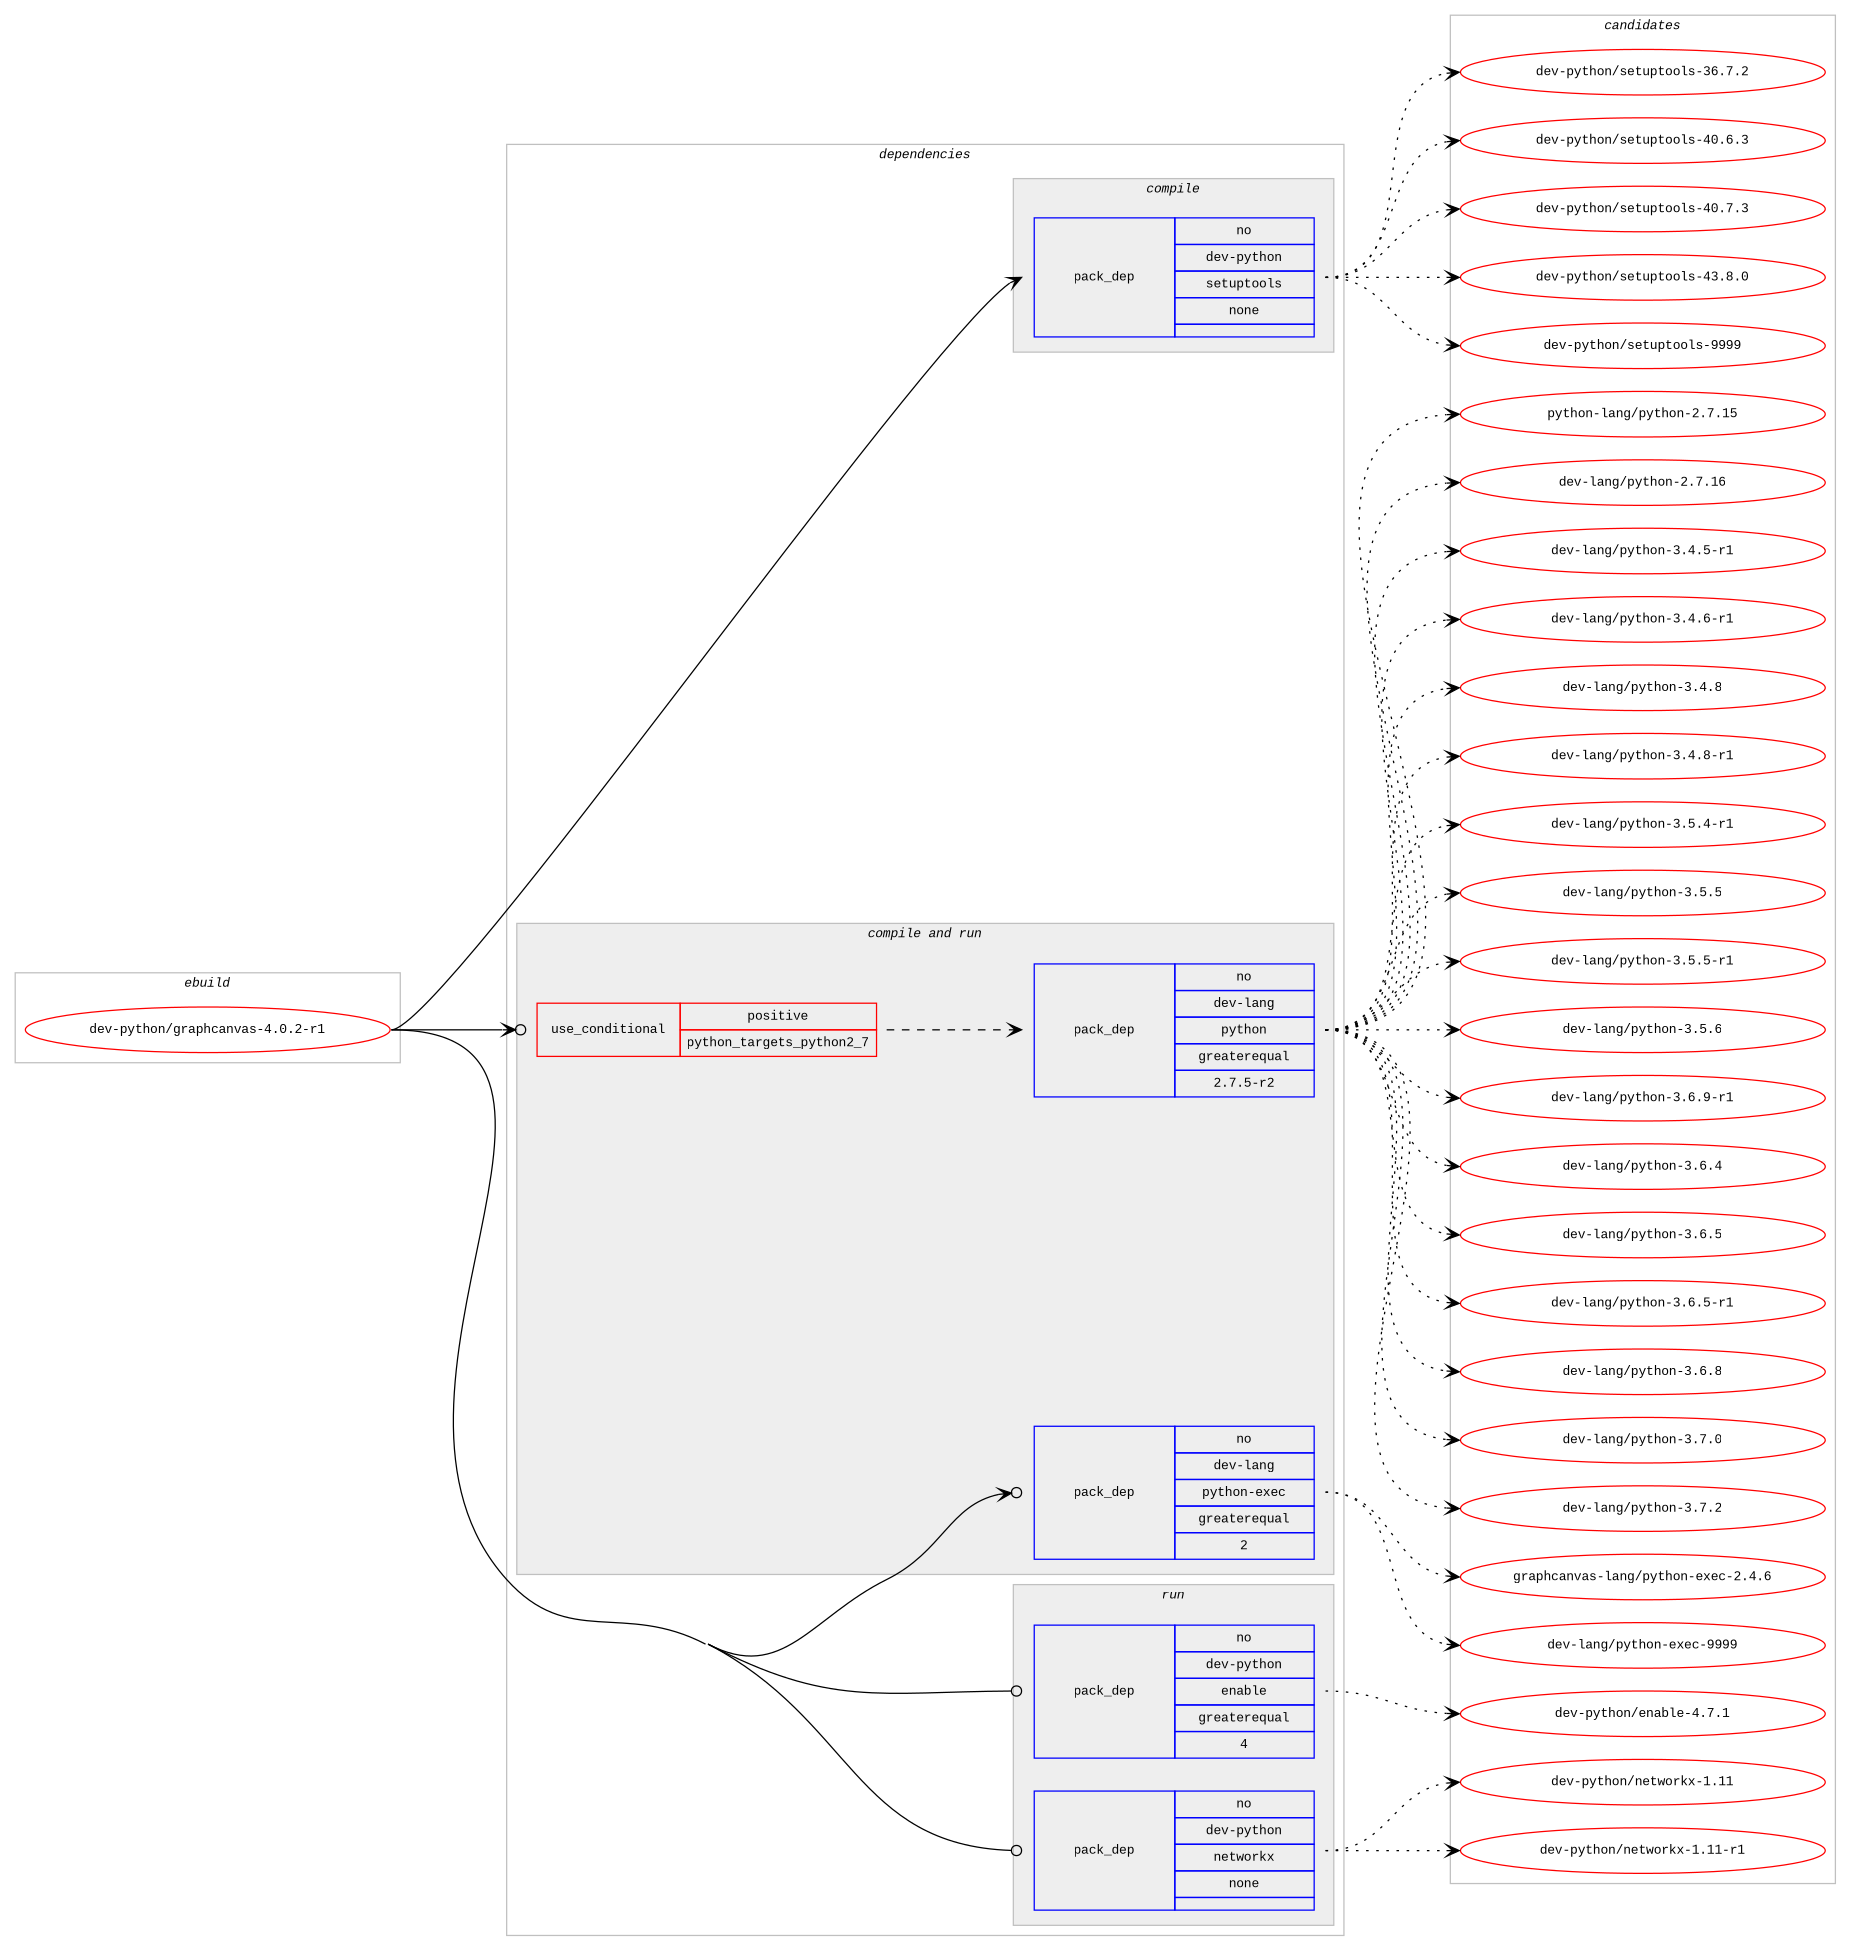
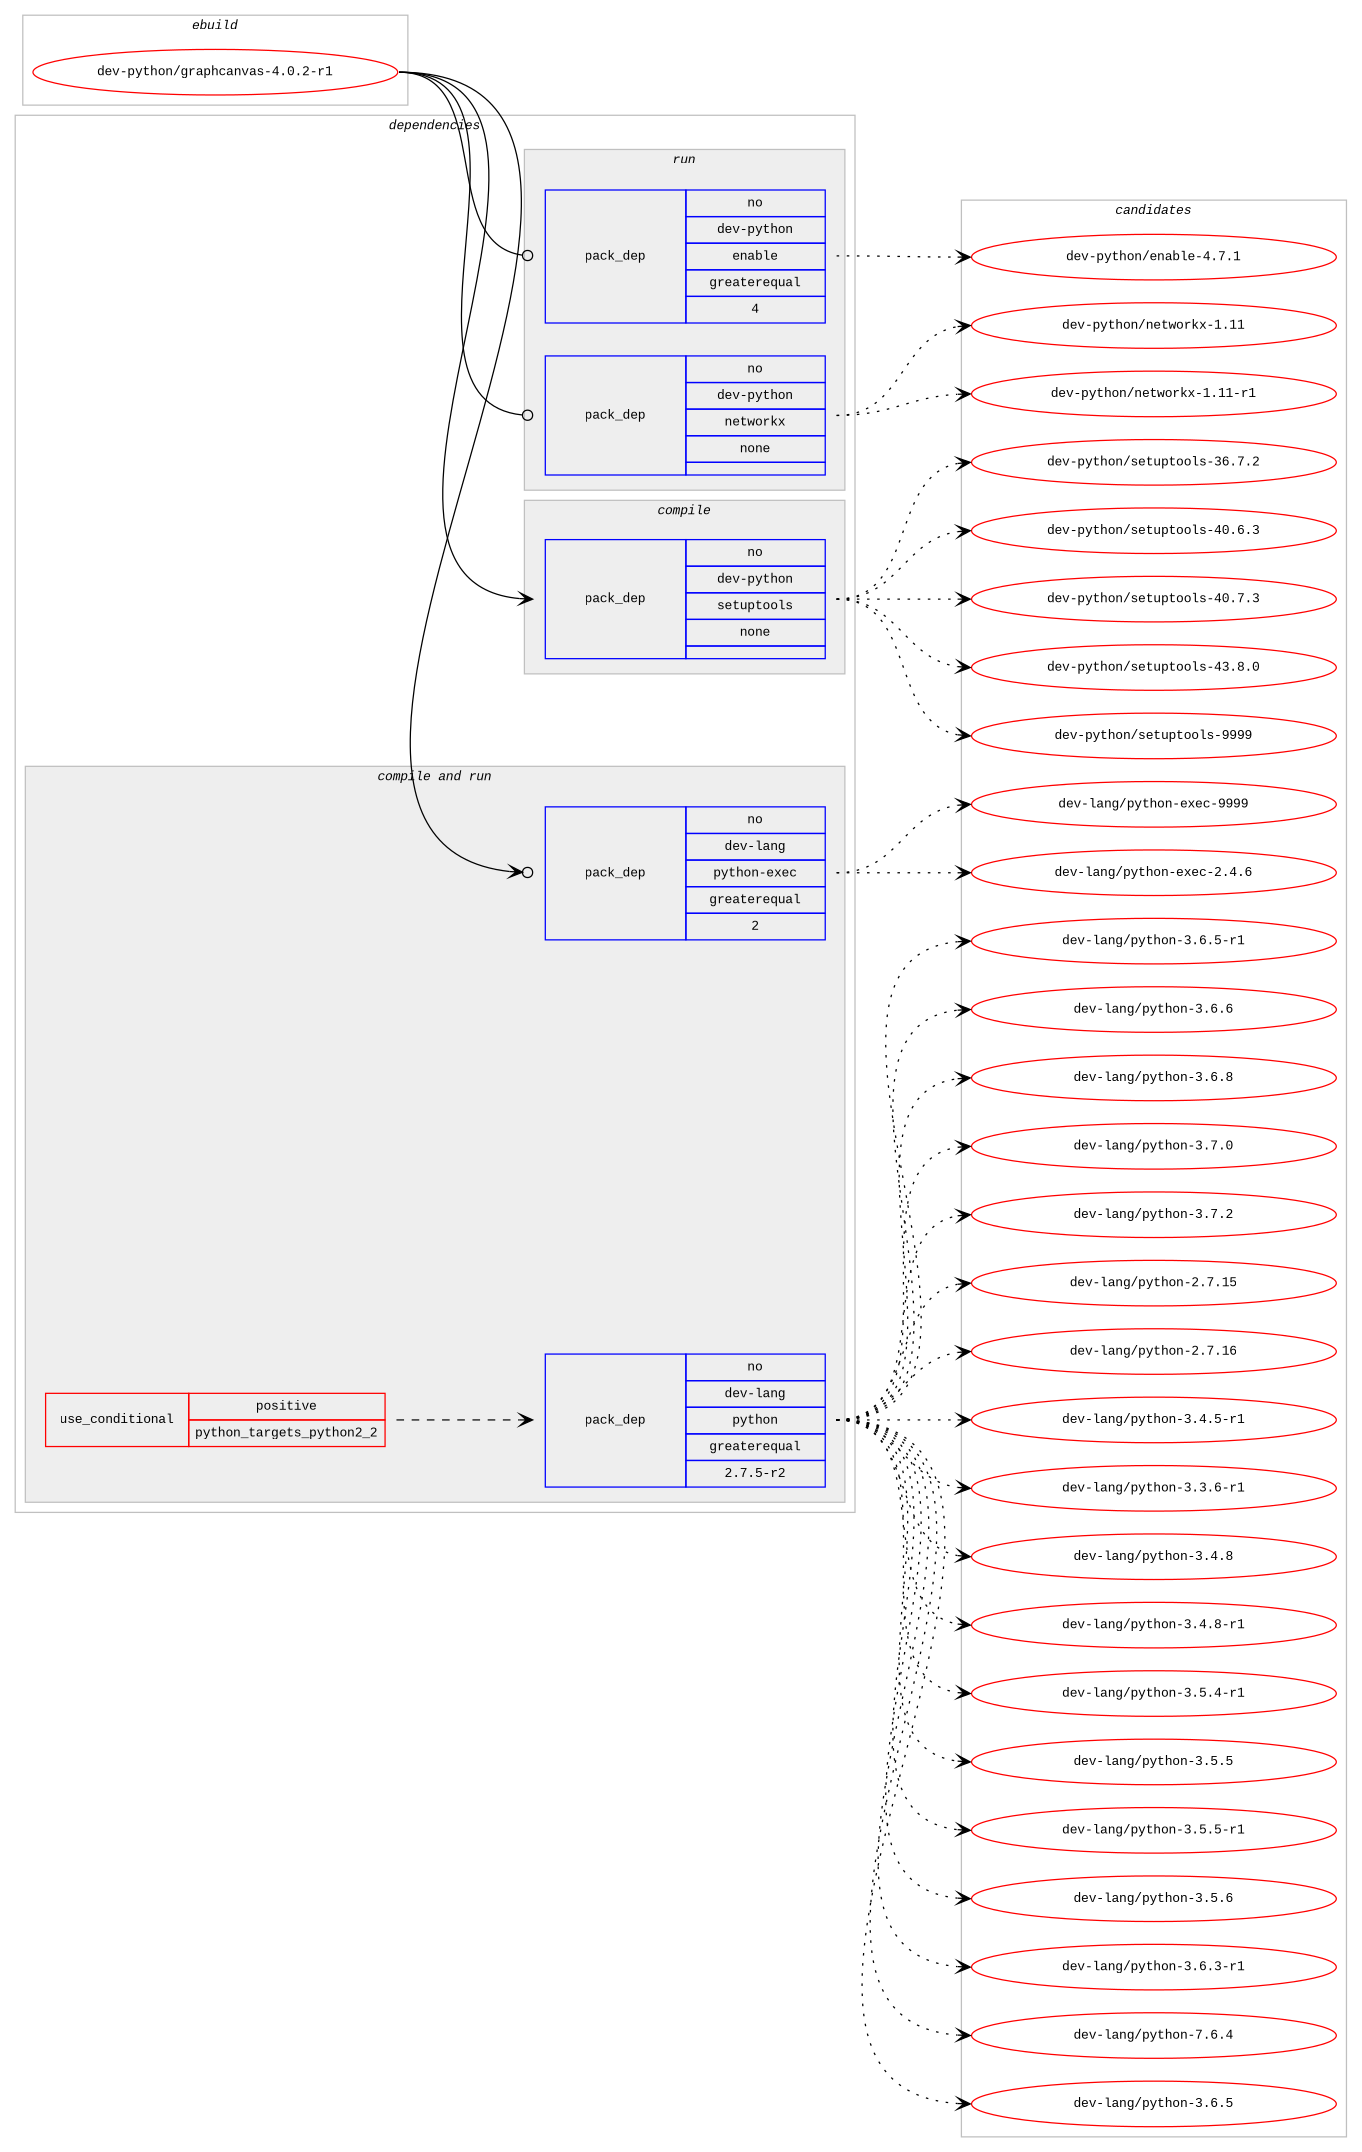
node "python-lang/python-2.7.15": label "python-lang/python-2.7.15" -> "dev-lang/python-2.7.15"
node "dev-lang/python-3.4.6-r1": label "dev-lang/python-3.4.6-r1" -> "dev-lang/python-3.3.6-r1"
node "dev-lang/python-3.6.6": added
edge "dev-python/graphcanvas-4.0.2-r1" -> "use_conditional": removed
node "use_conditional": text "python_targets_python2_7" -> "python_targets_python2_2"
node "dev-lang/python-3.6.9-r1": label "dev-lang/python-3.6.9-r1" -> "dev-lang/python-3.6.3-r1"
node "dev-lang/python-3.6.4": label "dev-lang/python-3.6.4" -> "dev-lang/python-7.6.4"
node "graphcanvas-lang/python-exec-2.4.6": label "graphcanvas-lang/python-exec-2.4.6" -> "dev-lang/python-exec-2.4.6"
